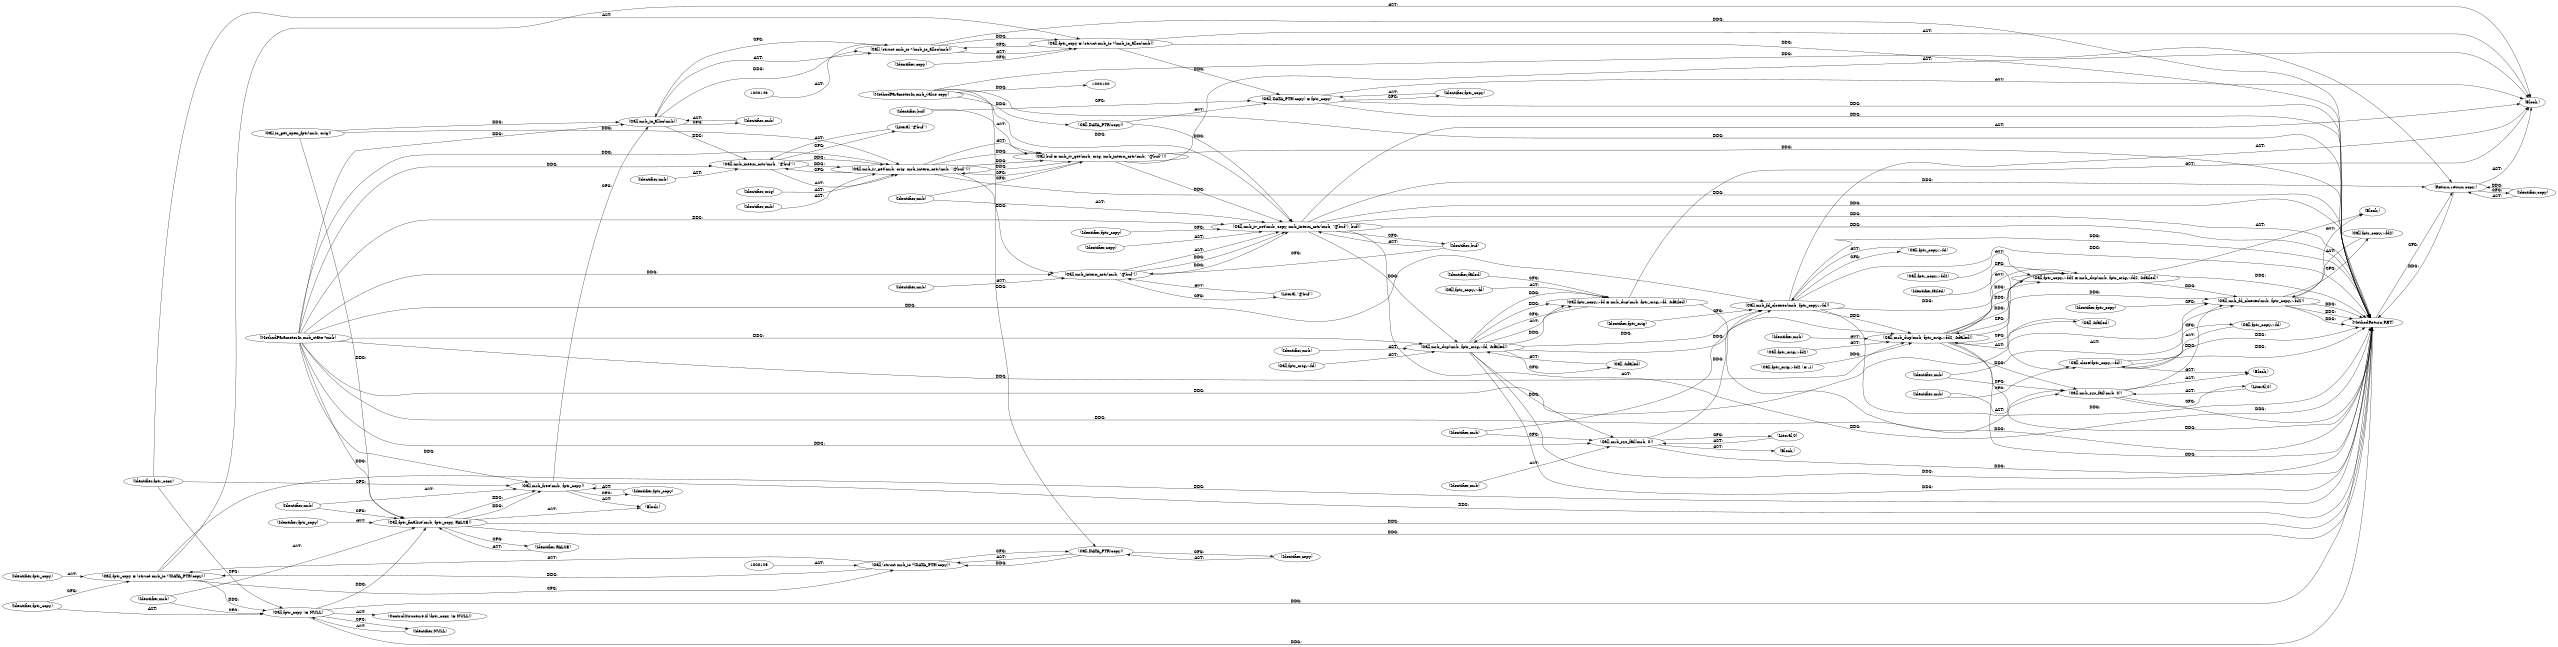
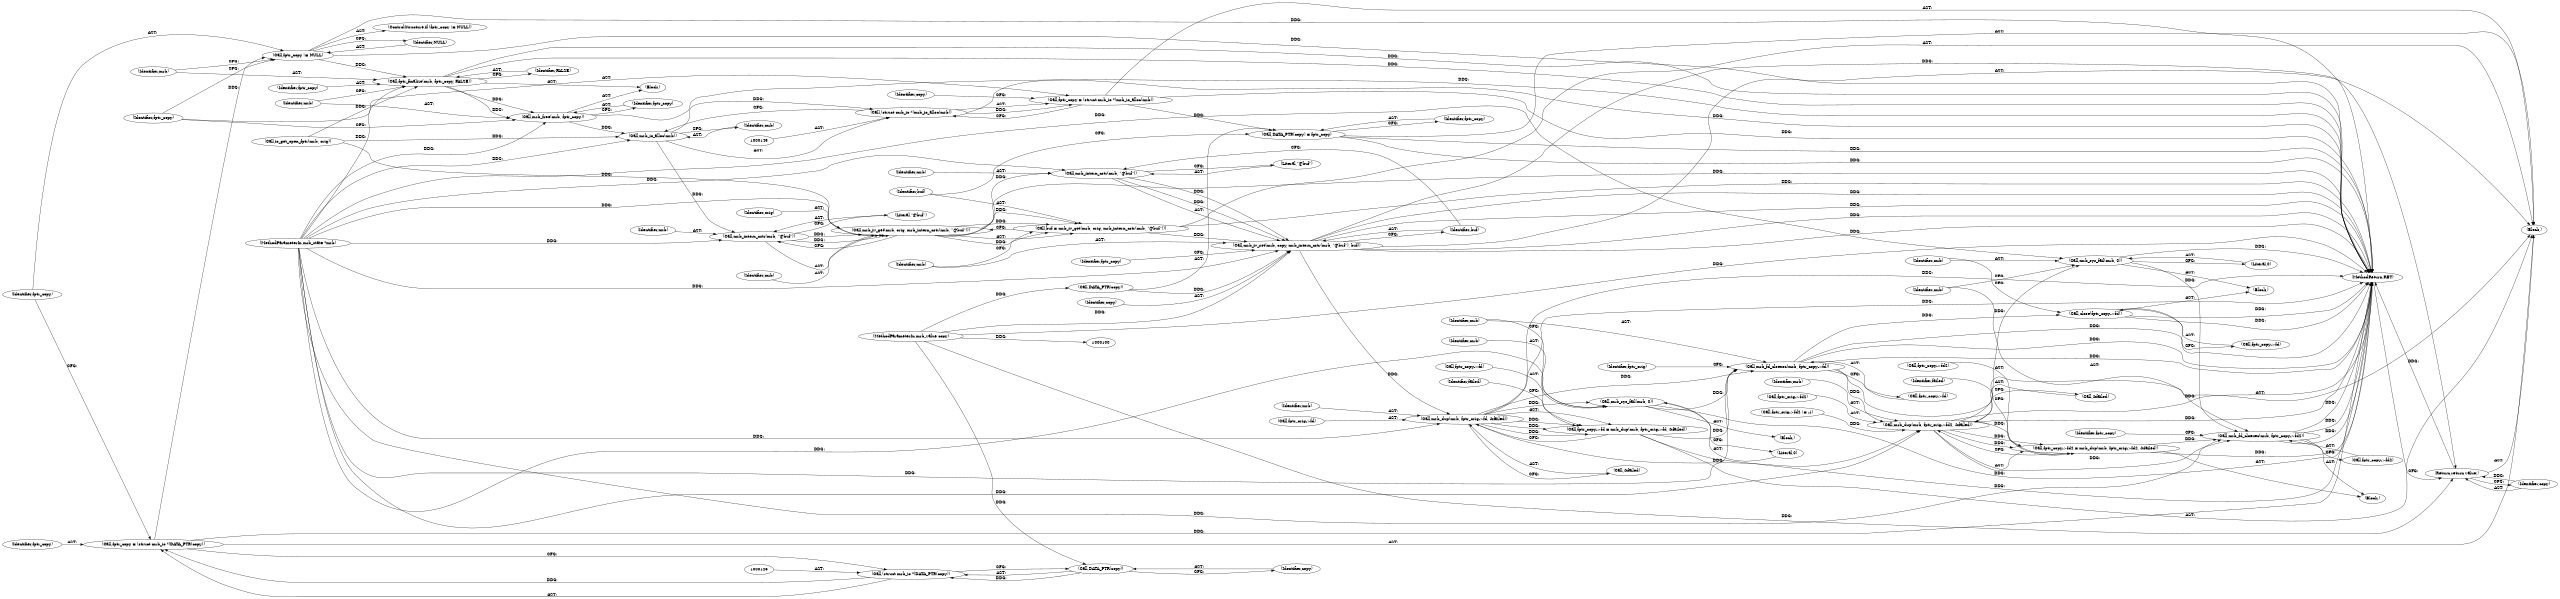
edge "(Call,mrb_free(mrb, fptr_copy))" -> "(Call,mrb_io_alloc(mrb))": label "CFG: " -> "DDG: "
node "(Return,return copy;)": label "(Return,return copy;)" -> "(Return,return value;)"
edge "(Call,fptr_copy->fd = mrb_dup(mrb, fptr_orig->fd, &failed))" -> "(Call,mrb_fd_cloexec(mrb, fptr_copy->fd))": added, label "DDG:"
